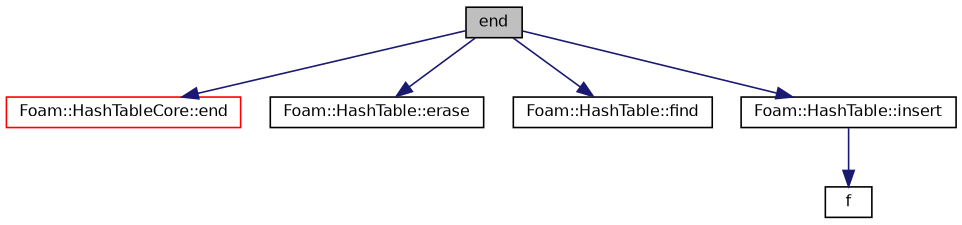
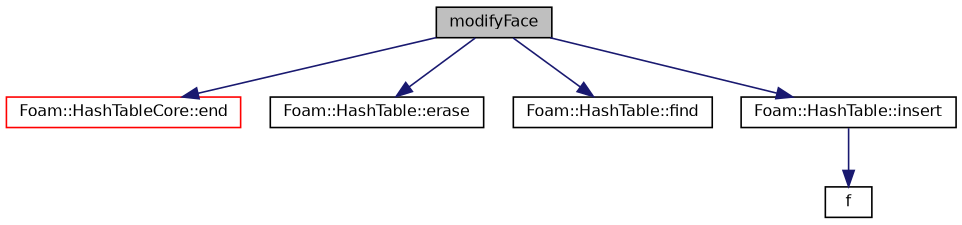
node "end": label "end" -> "modifyFace"
